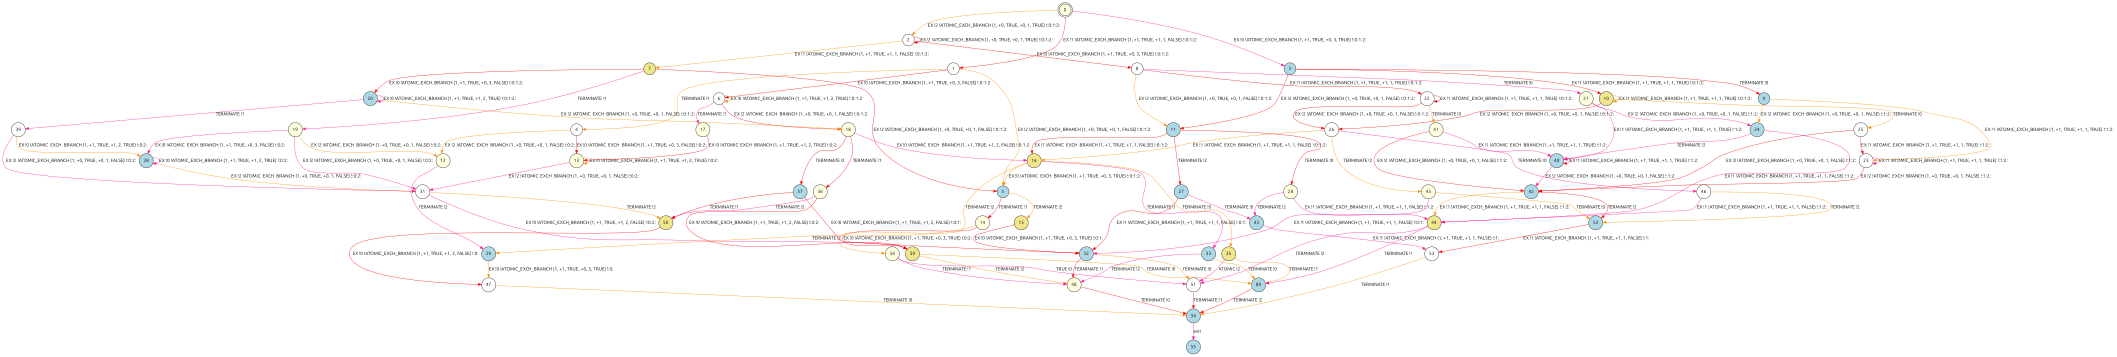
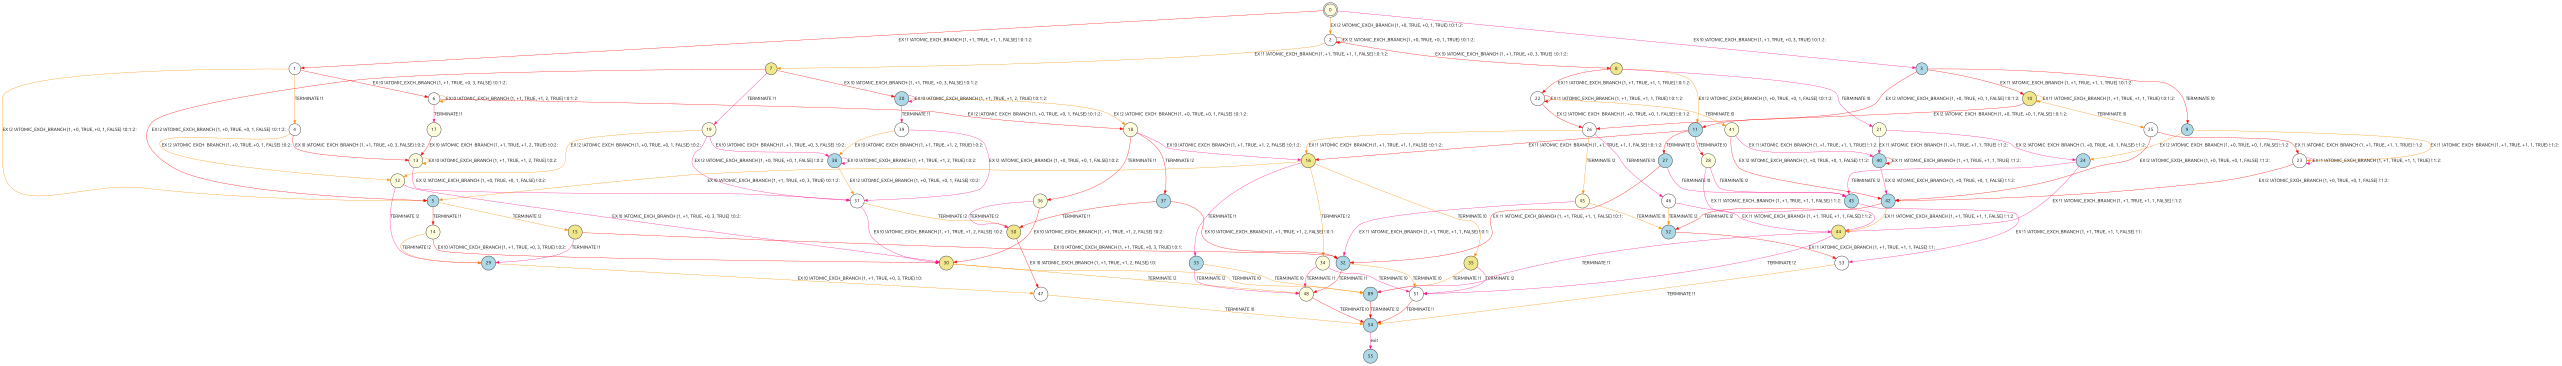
node "8": fillcolor white -> khaki
edge "24" -> "40": now "24" -> "43"
edge "12" -> "30": added, label "EX !0 !ATOMIC_EXCH_BRANCH (1, +1, TRUE, +0, 3, TRUE) !:0:2:"
edge "15" -> "29": added, label "TERMINATE !1"
edge "34" -> "51": label "TRUE !0" -> "TERMINATE !0"
edge "35" -> "51": label "ATOMIC !2" -> "TERMINATE !2"
